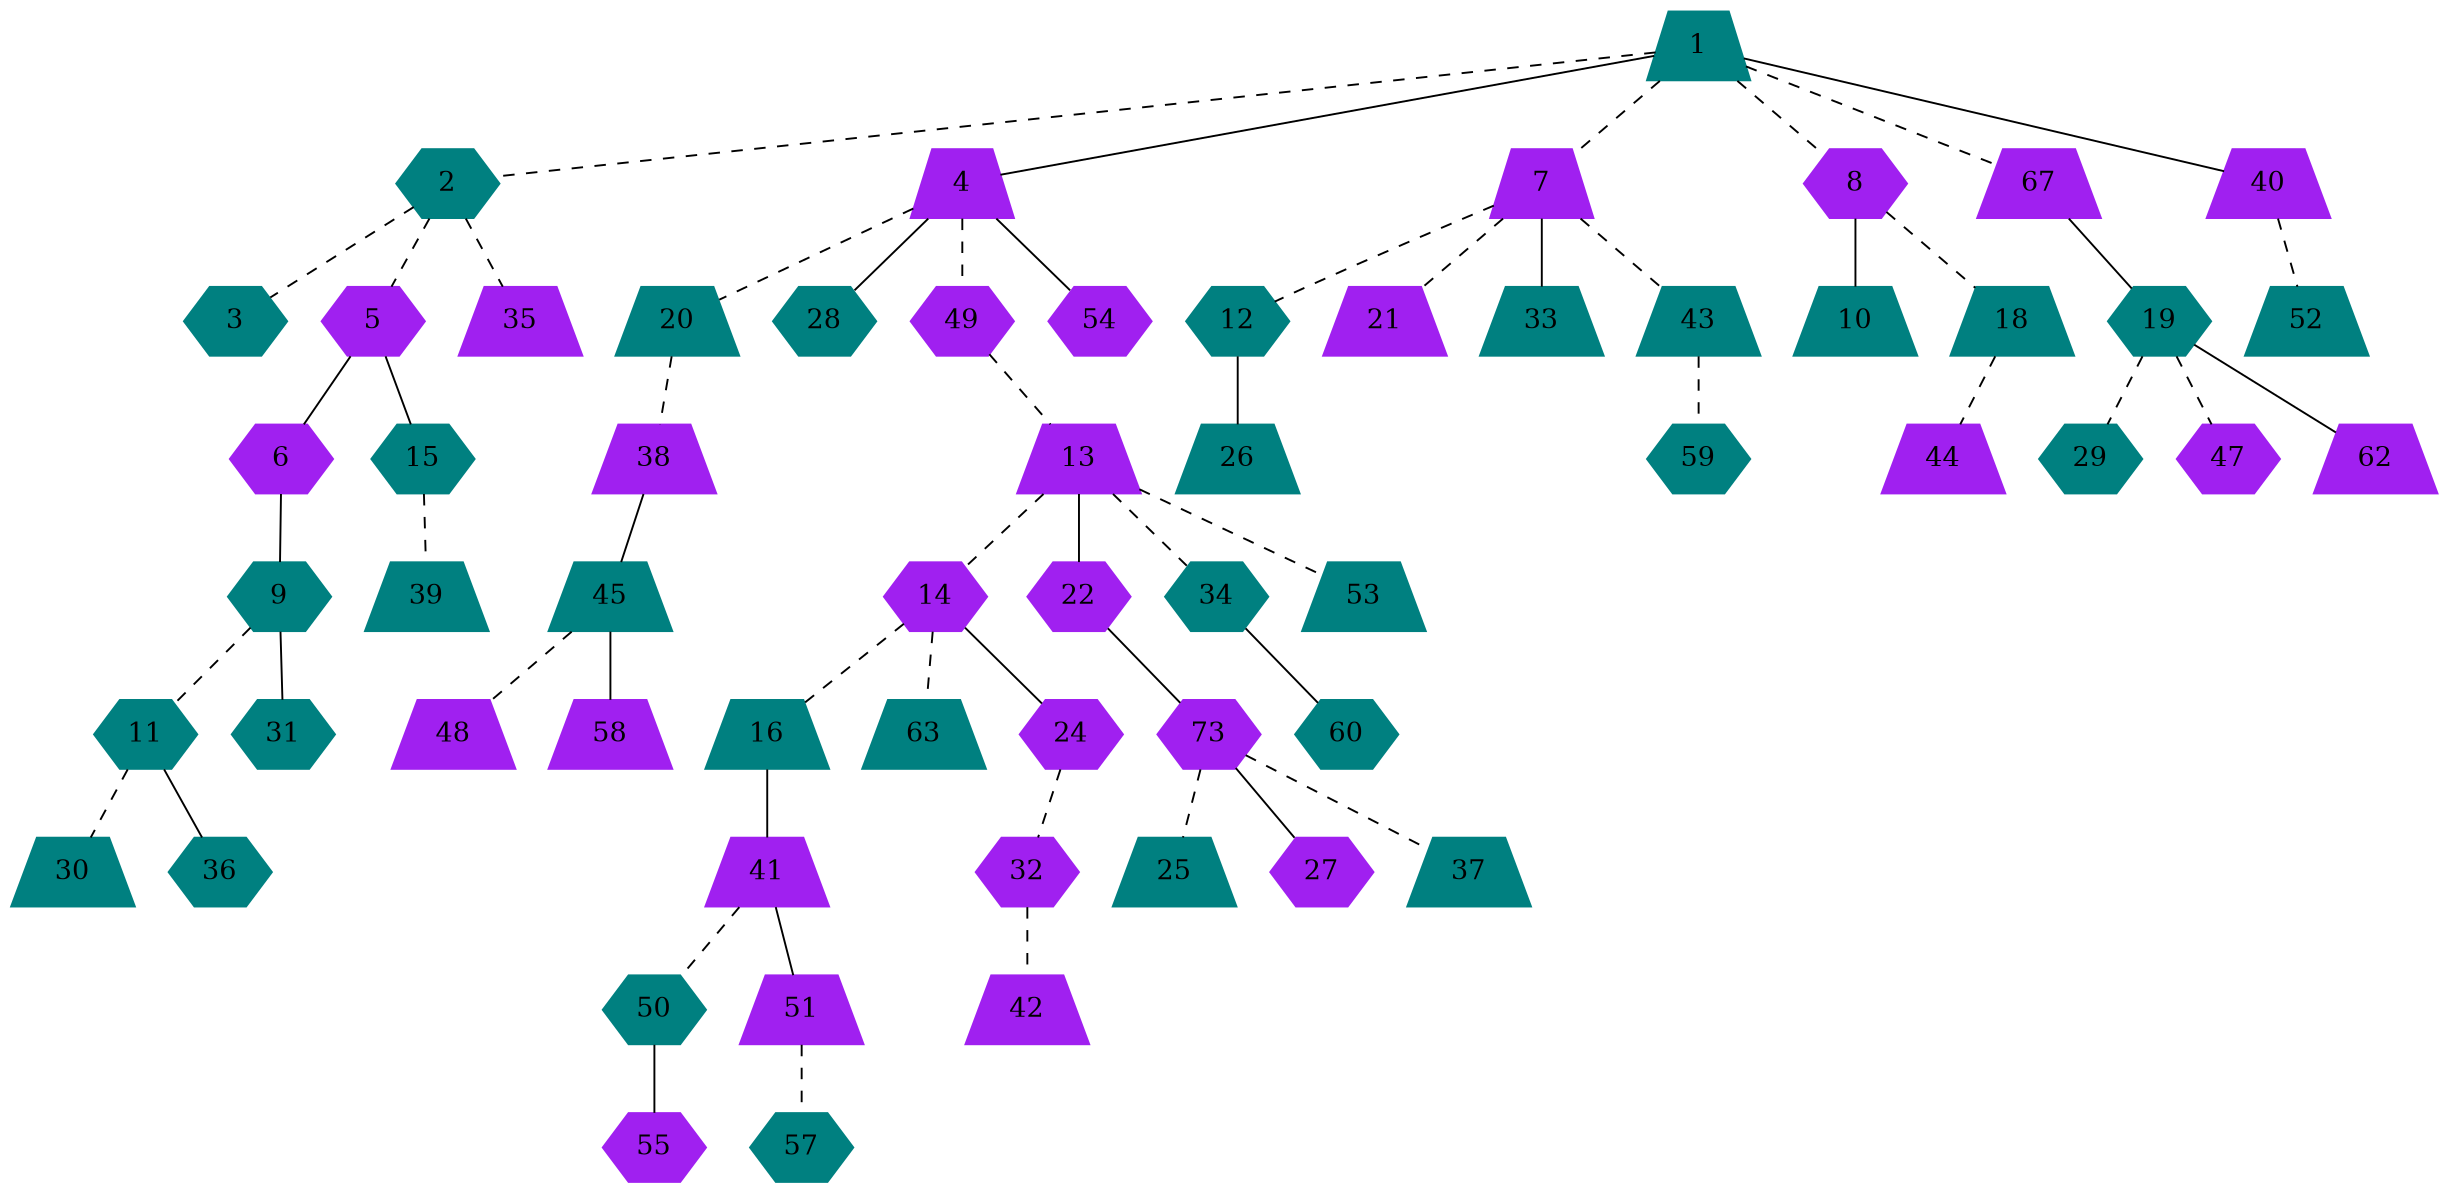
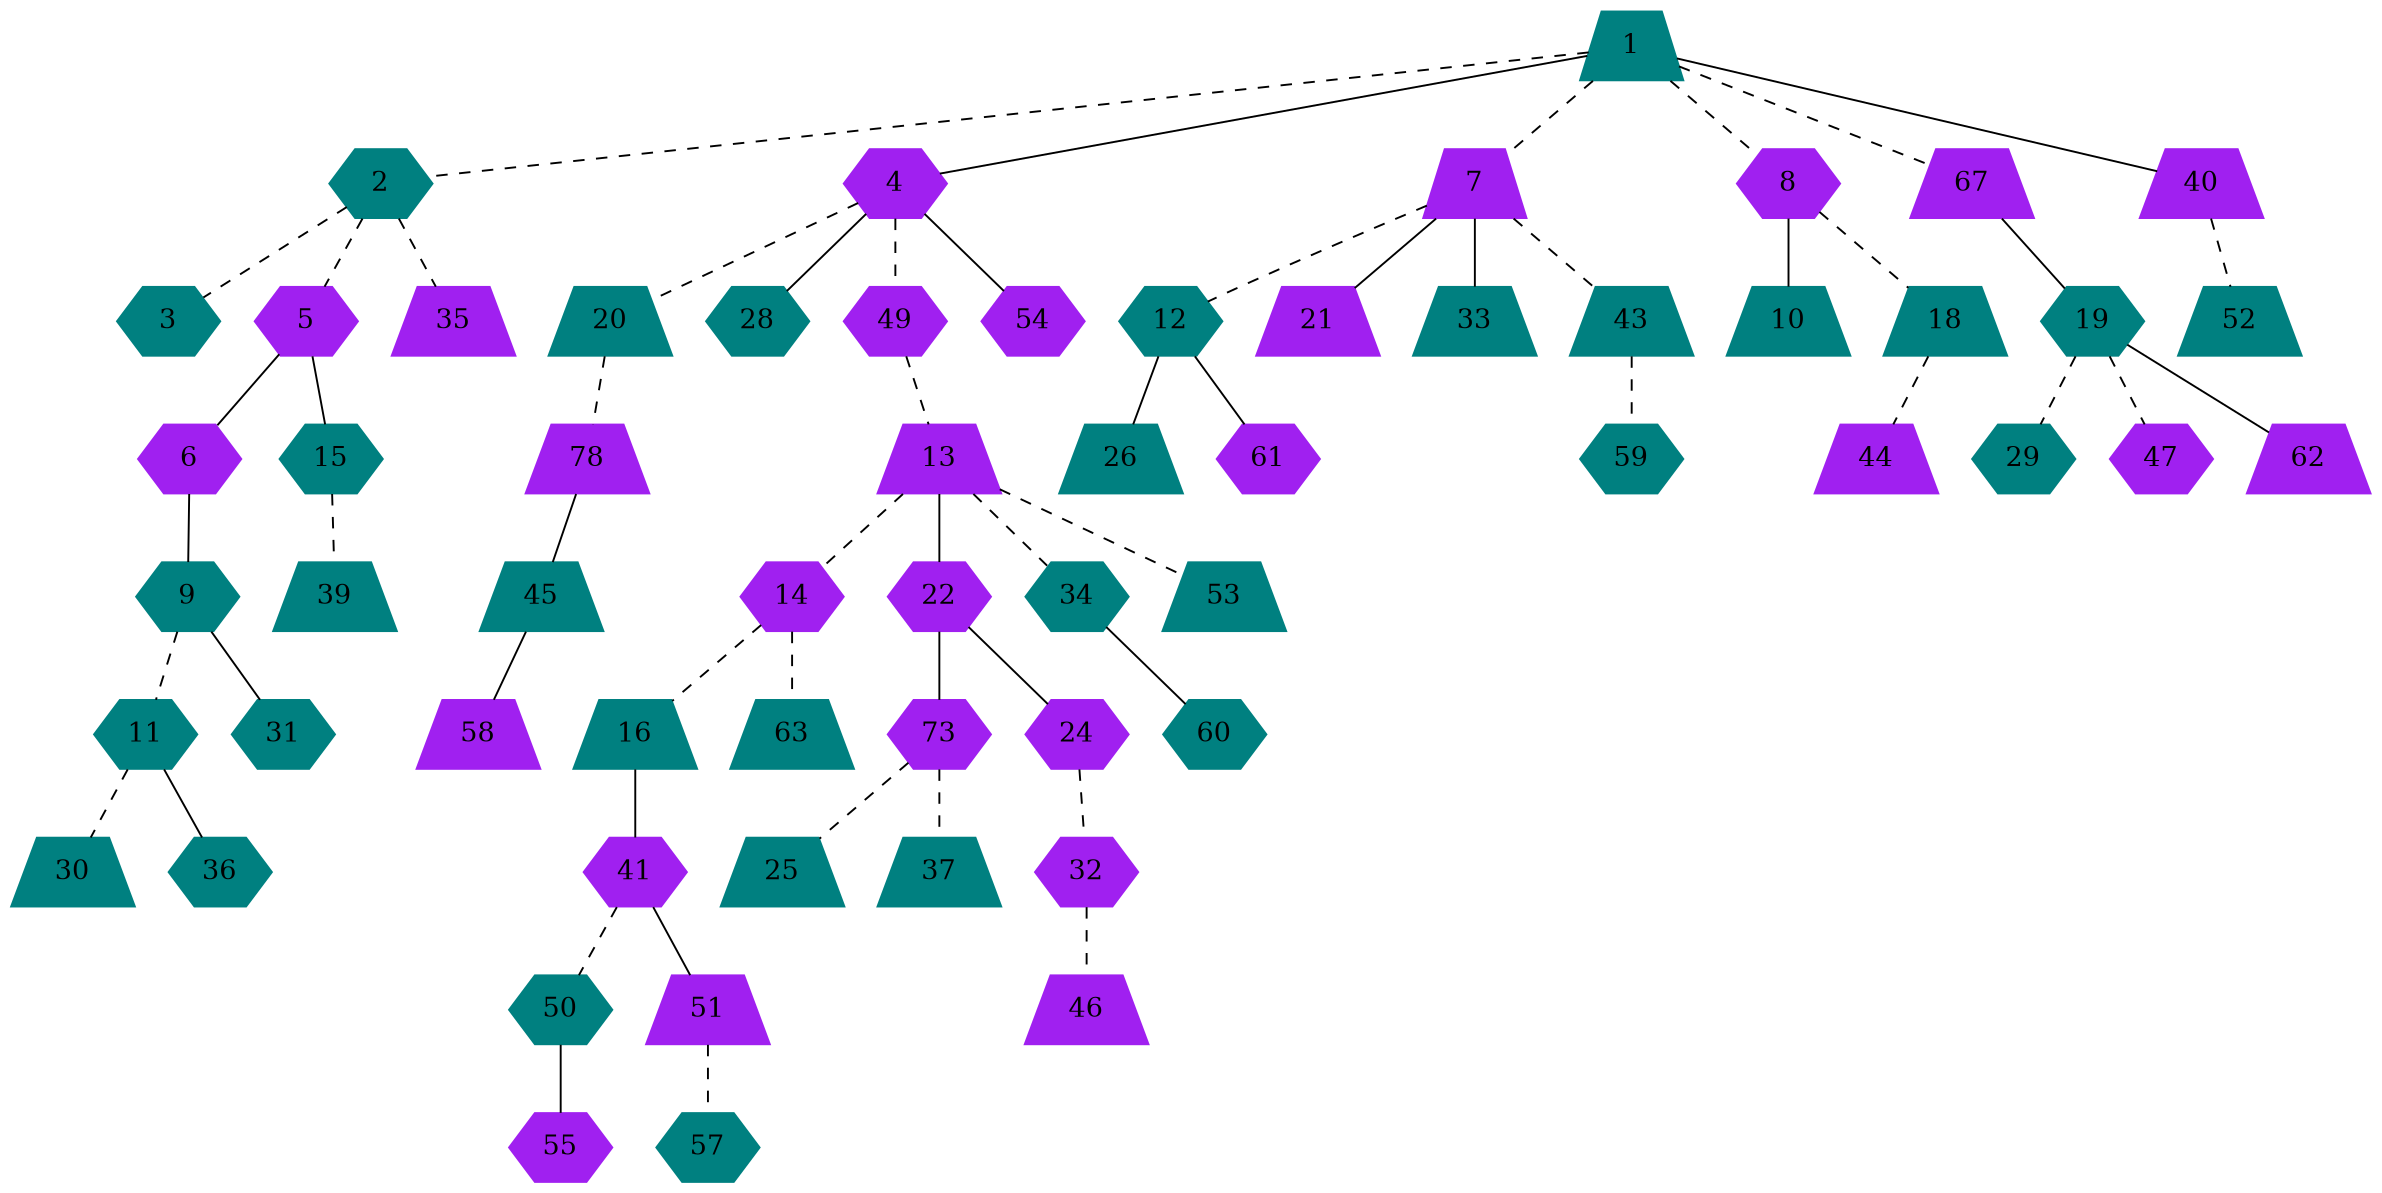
node "4": shape trapezium -> hexagon
edge "7" -- "21": style dashed -> solid
node "38": label "38" -> "78"
node "61": added
edge "14" -- "24": now "22" -- "24"
node "48": removed
node "41": shape trapezium -> hexagon
node "27": removed
node "42": label "42" -> "46"
